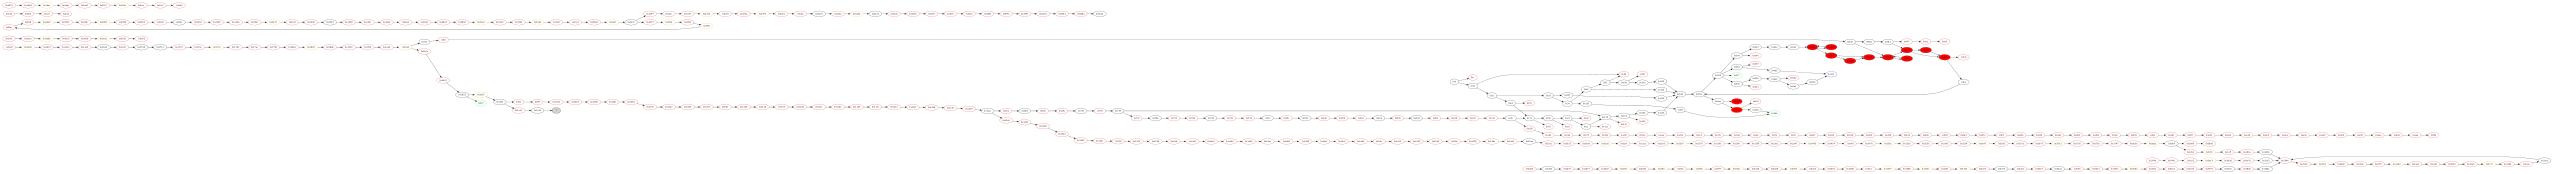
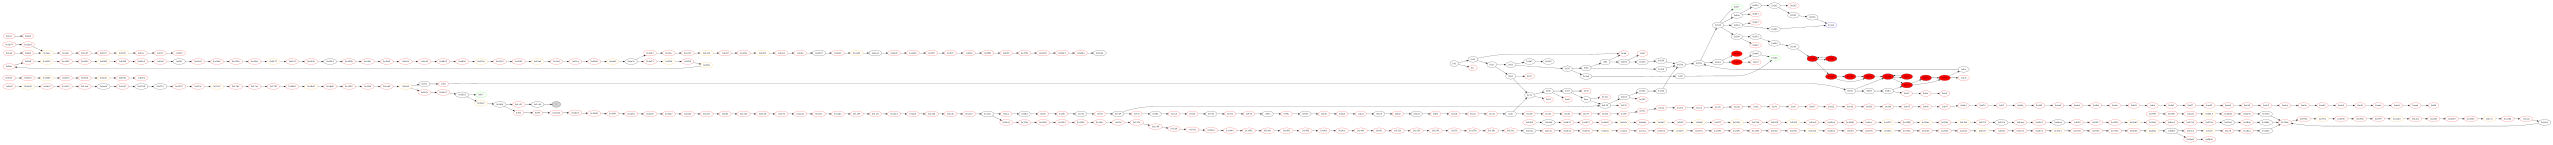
edge "0x686" -> "0x6a7": now "0x686" -> "0x1ead"
edge "0x459" -> "0x50e": removed
